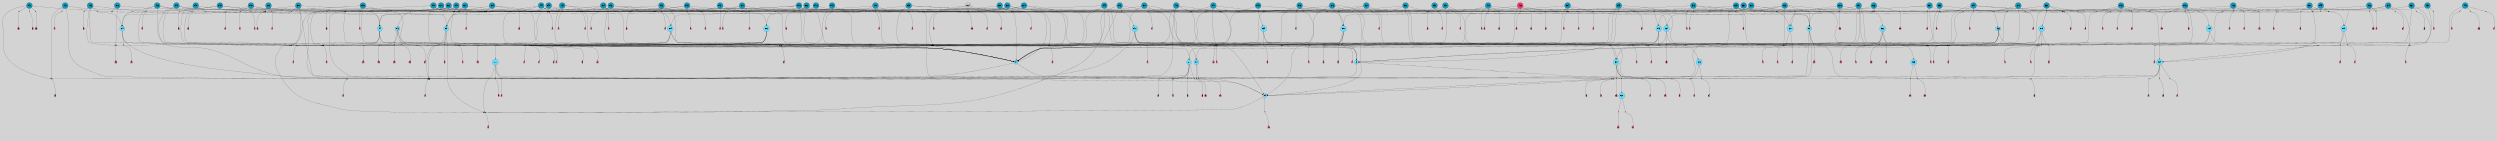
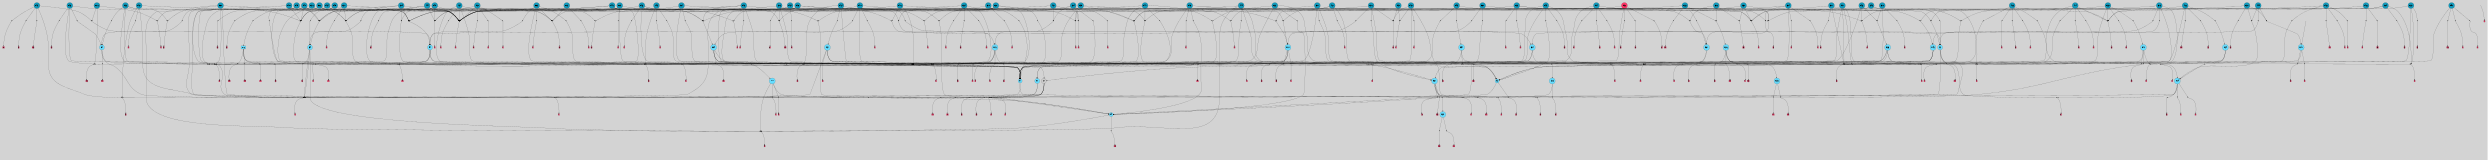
node "T384": fillcolor #cccccc -> #1199bb
node "T452": removed
node "T353": shape box -> circle
node "T27": fillcolor #66ddff -> #cccccc
